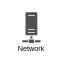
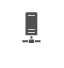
node "Network": removed
